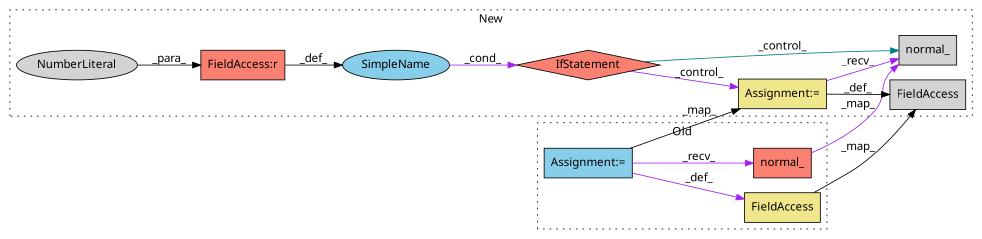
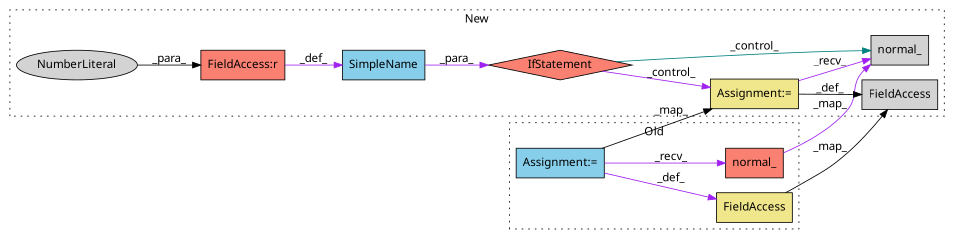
edge "SimpleName" -> "IfStatement": label "_cond_" -> "_para_"
edge "FieldAccess:r" -> "SimpleName": color black -> purple
node "SimpleName": shape ellipse -> box
